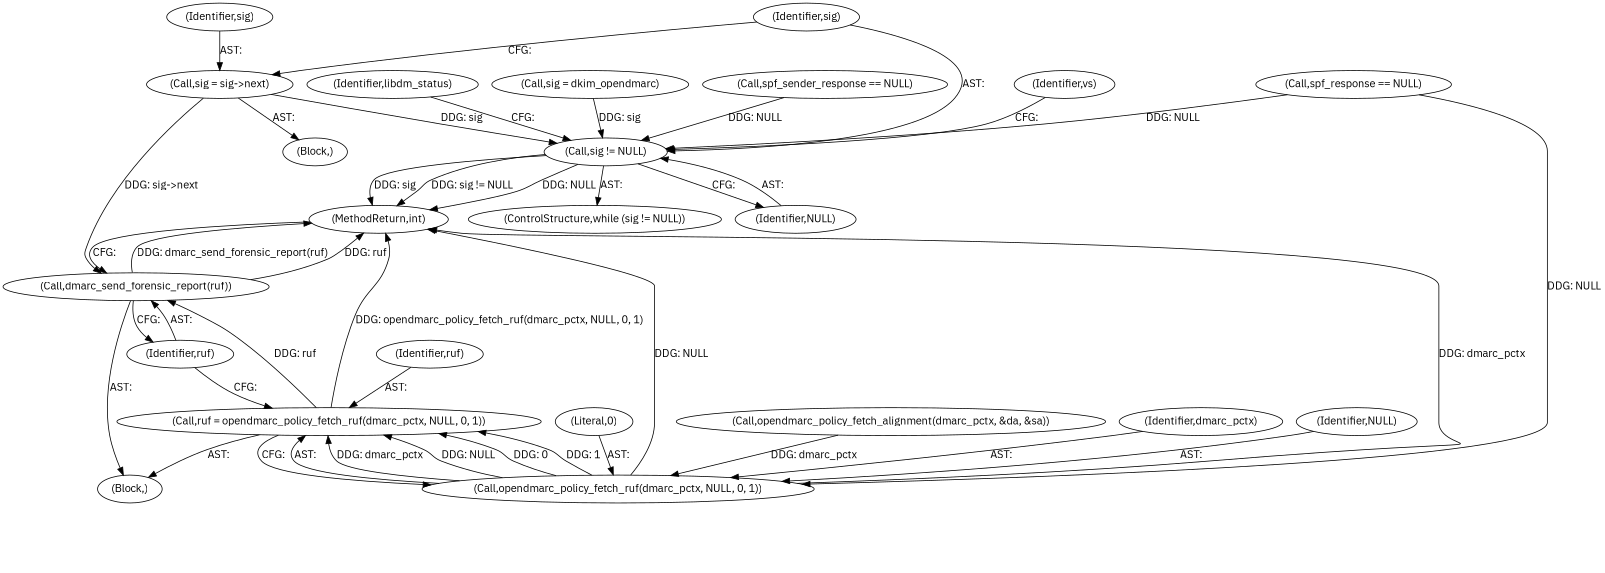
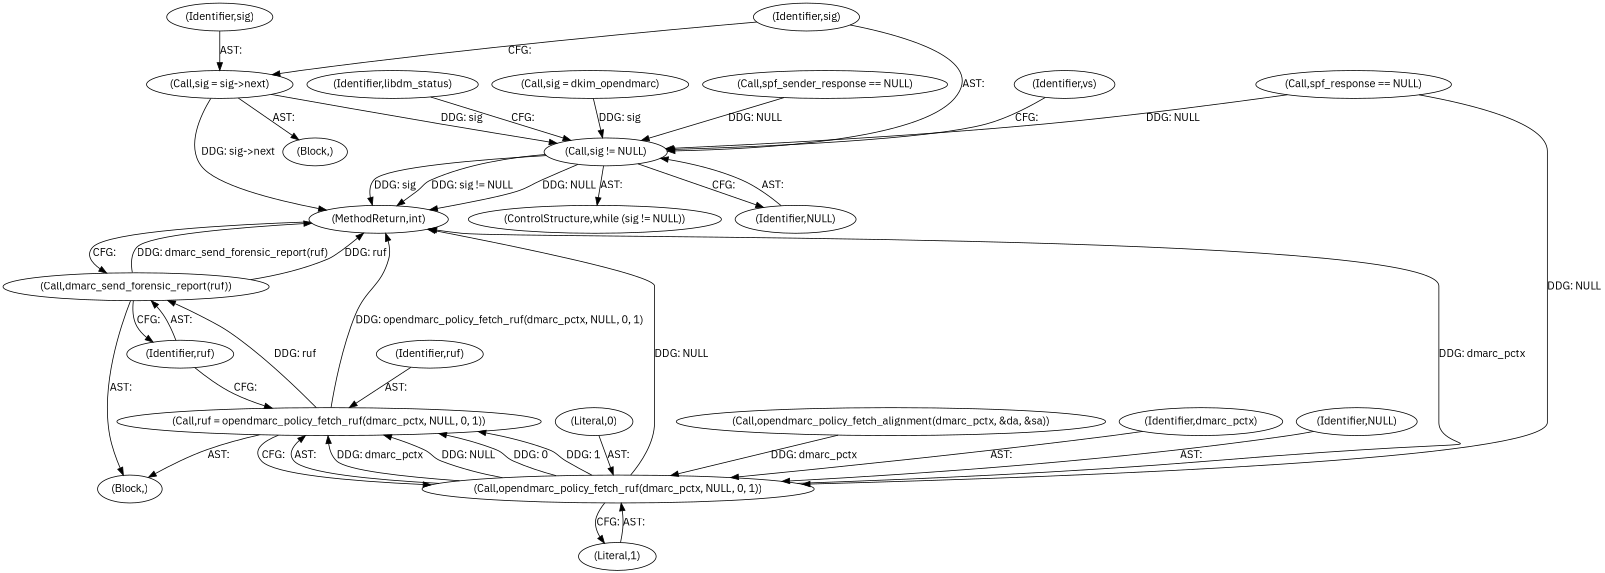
edge "(Call,sig = sig->next)" -> "(Call,dmarc_send_forensic_report(ruf))": now "(Call,sig = sig->next)" -> "(MethodReturn,int)"
node "(Literal,1)": added
